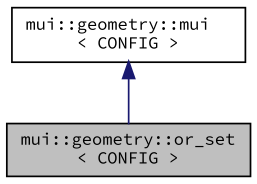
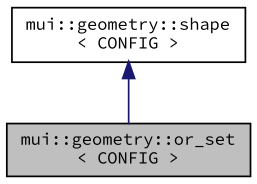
node "mui::geometry::mui < CONFIG >": label "mui::geometry::mui < CONFIG >" -> "mui::geometry::shape < CONFIG >"
